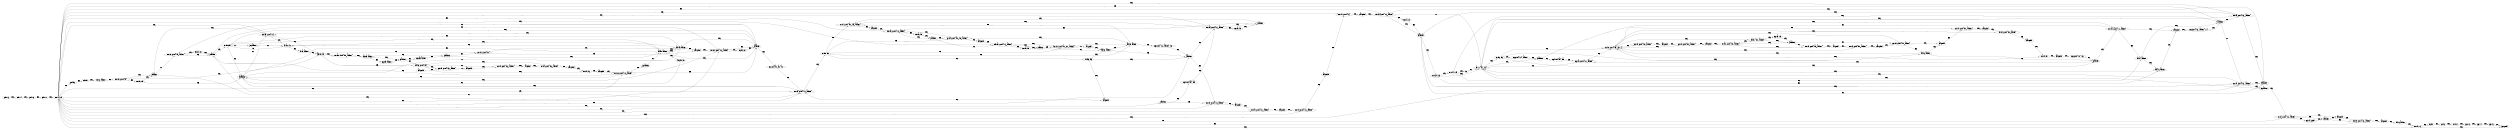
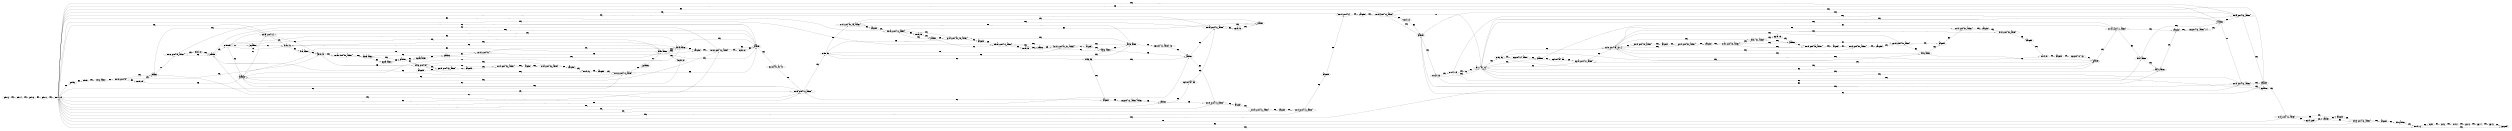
edge "lea r12 , [ rdi + r15 ]" -> "jg address": added, label "DFG"
node "cmp qword [ r13 + address ] , address": added
